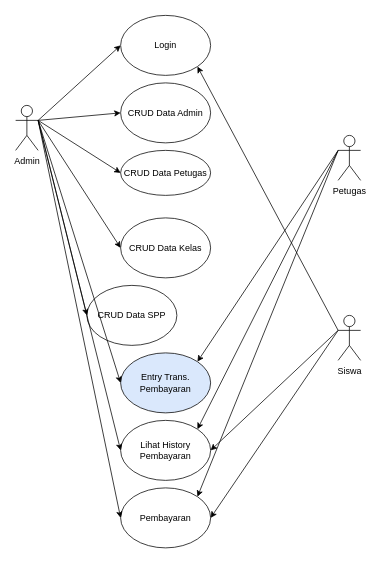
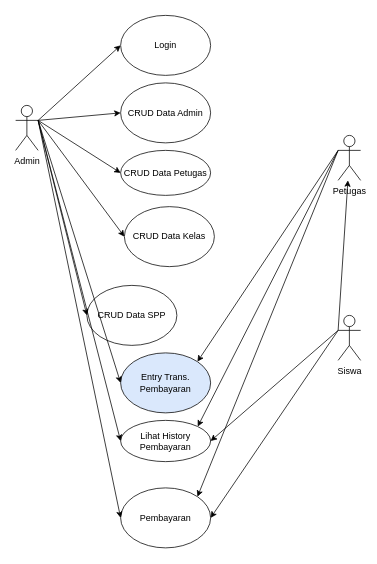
edge "Siswa" -> "Login": now "Siswa" -> "Petugas"
node "CRUD Data Kelas": moved (165, 248) -> (169, 237)
node "Lihat History Pembayaran": size 90x60 -> 90x41
